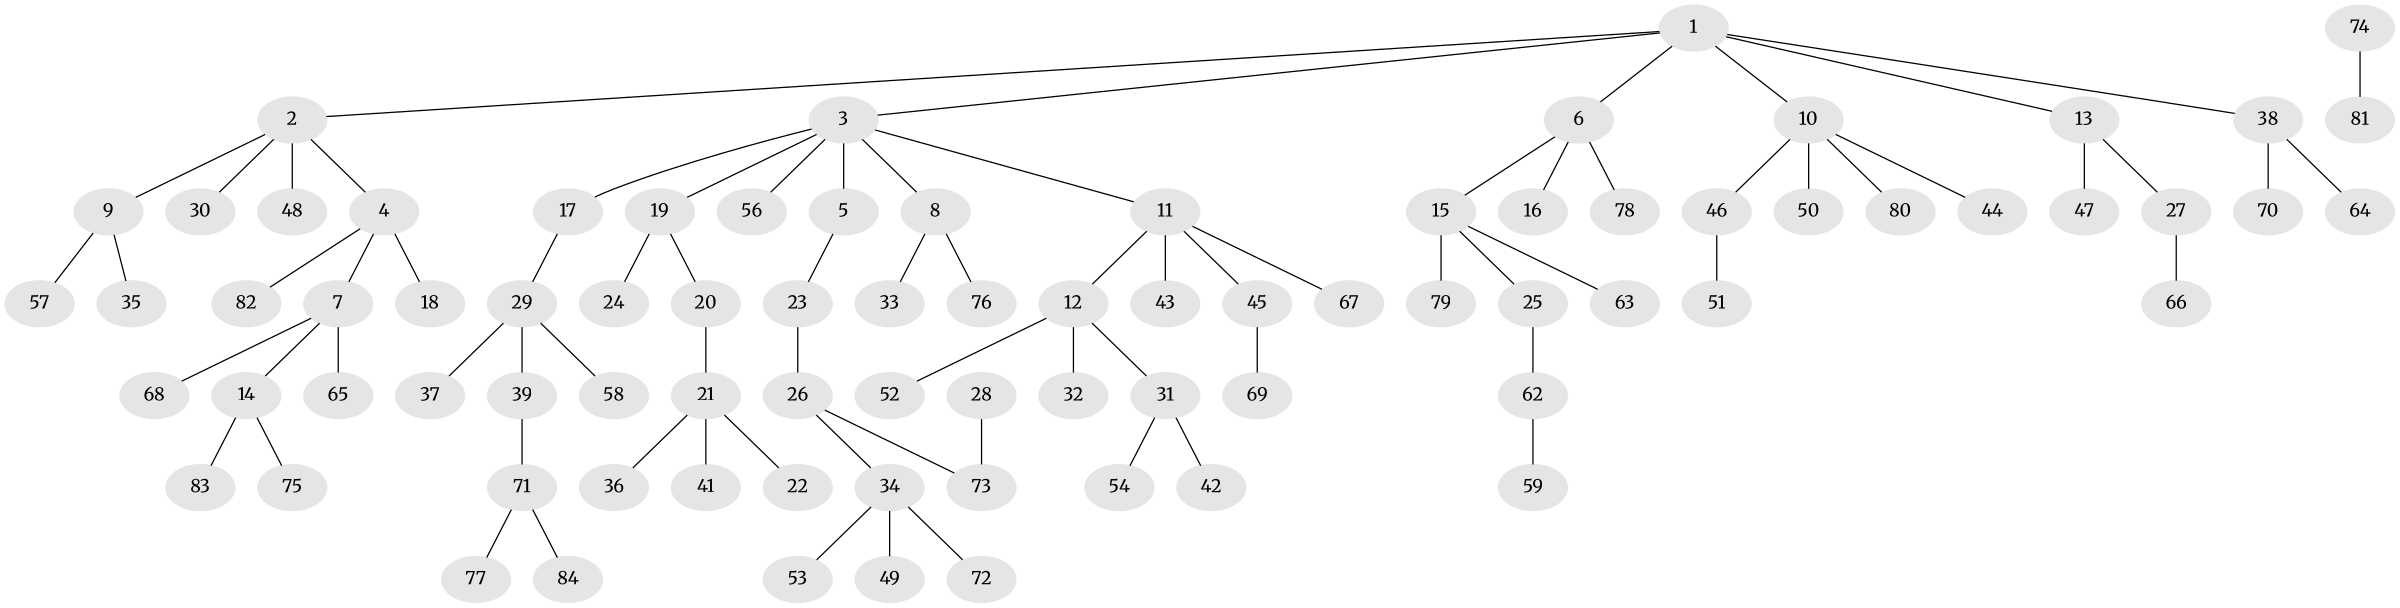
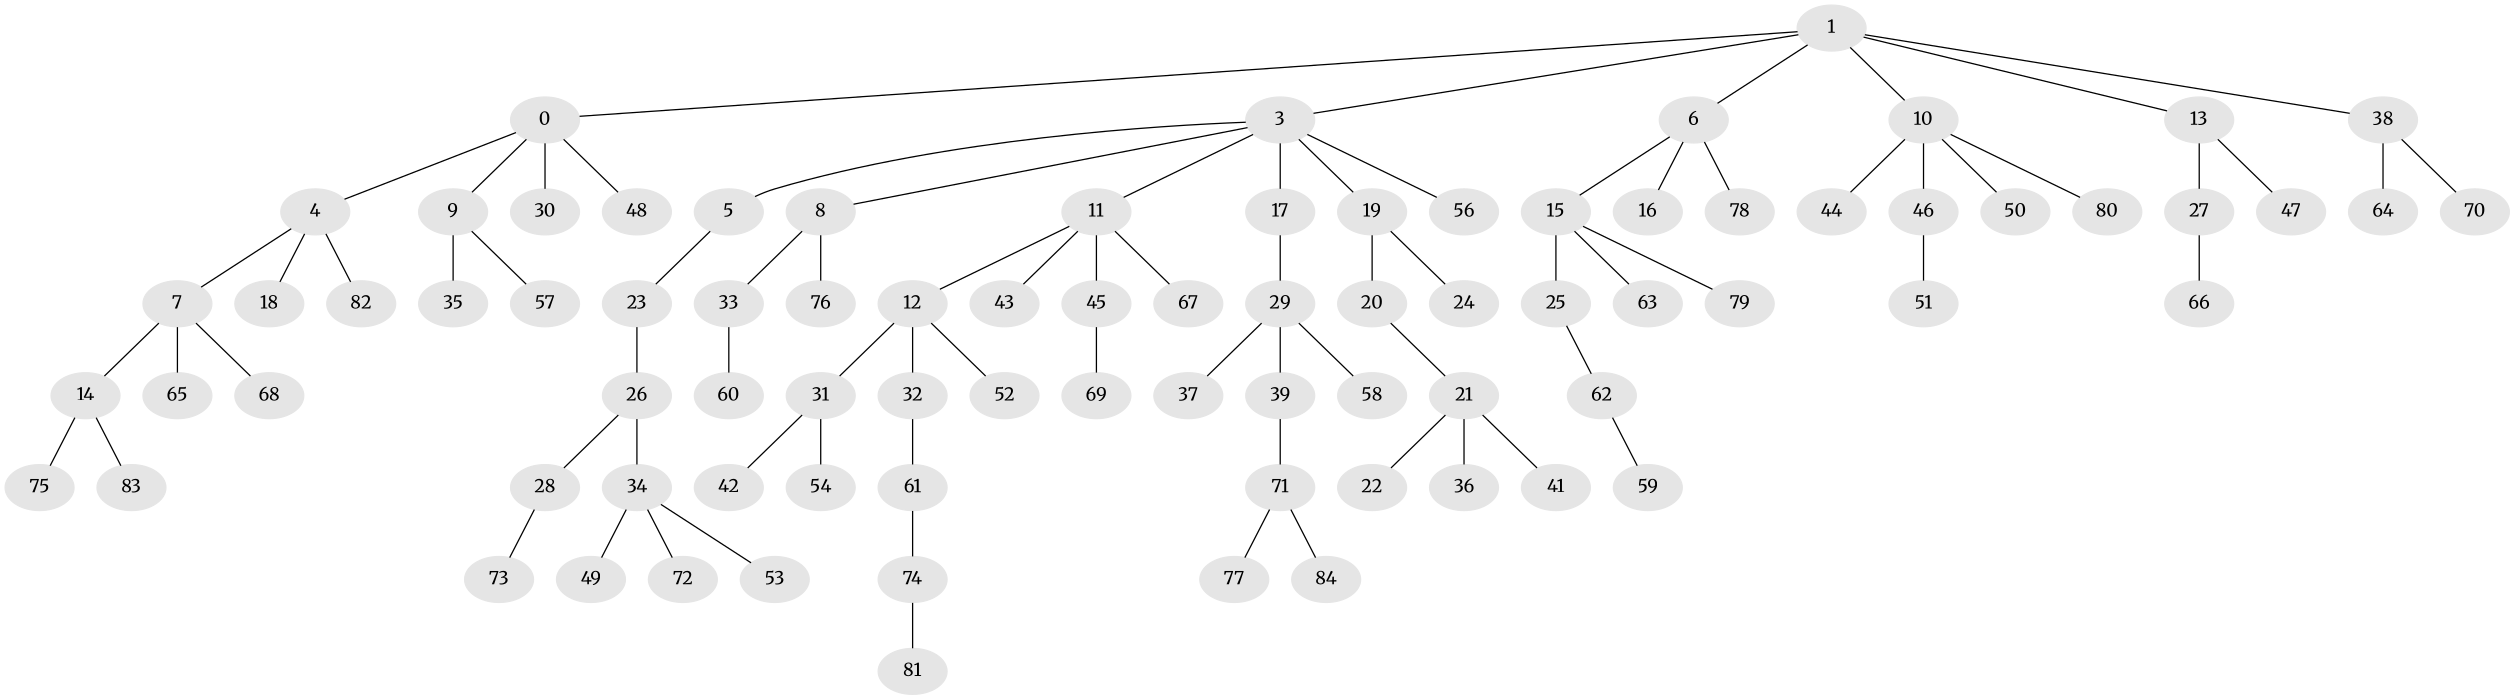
node "2": label "2" -> "0"
node "60": added
edge "26" -- "73": now "26" -- "28"
node "61": added
